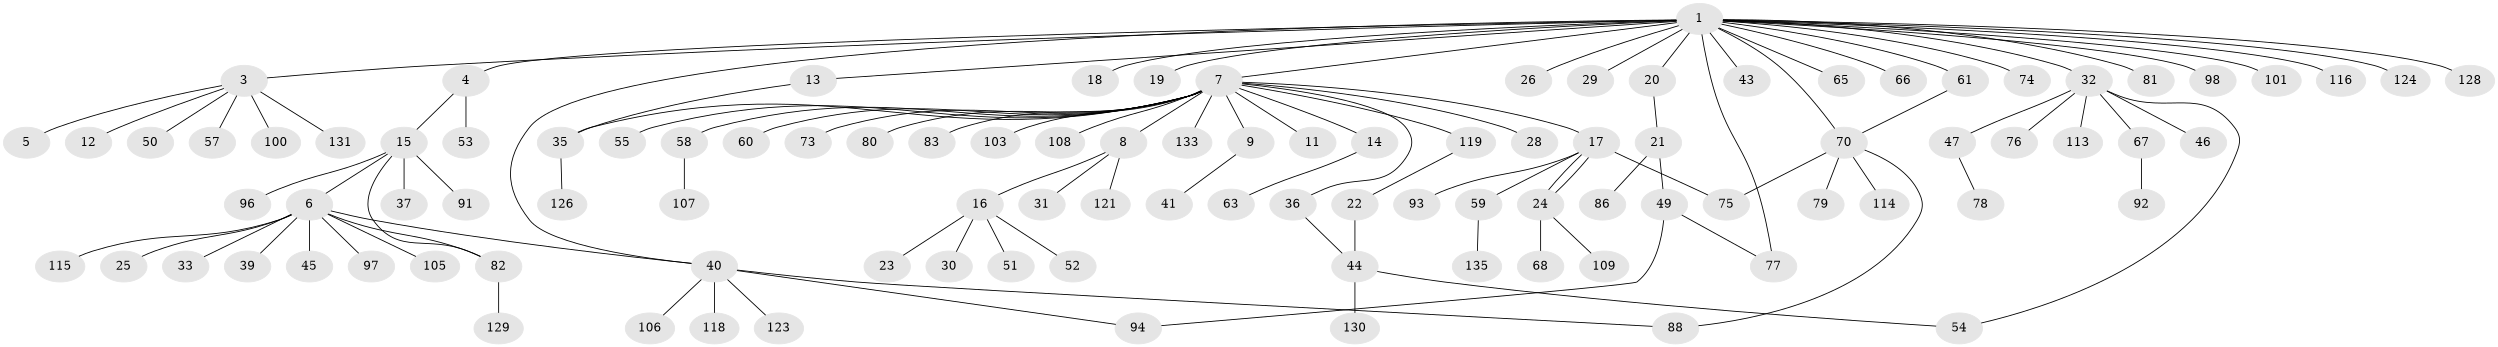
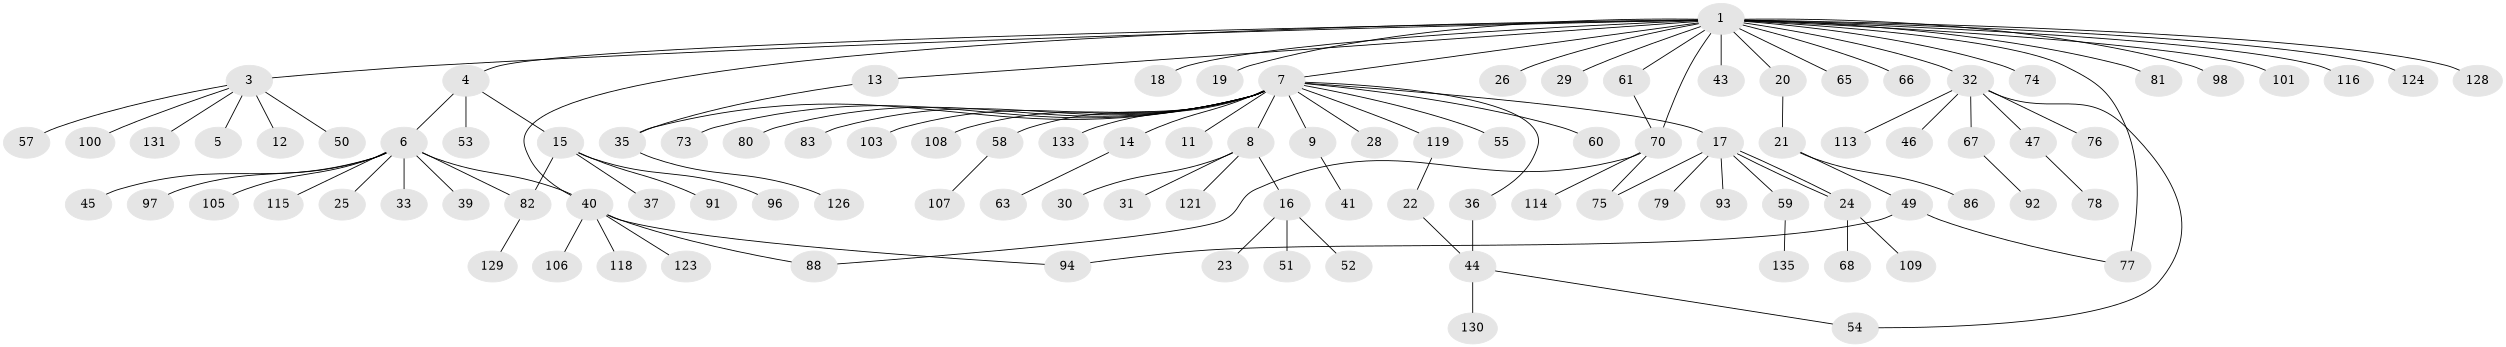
edge "15" -- "6": now "4" -- "6"
edge "70" -- "79": now "17" -- "79"
edge "16" -- "30": now "8" -- "30"
